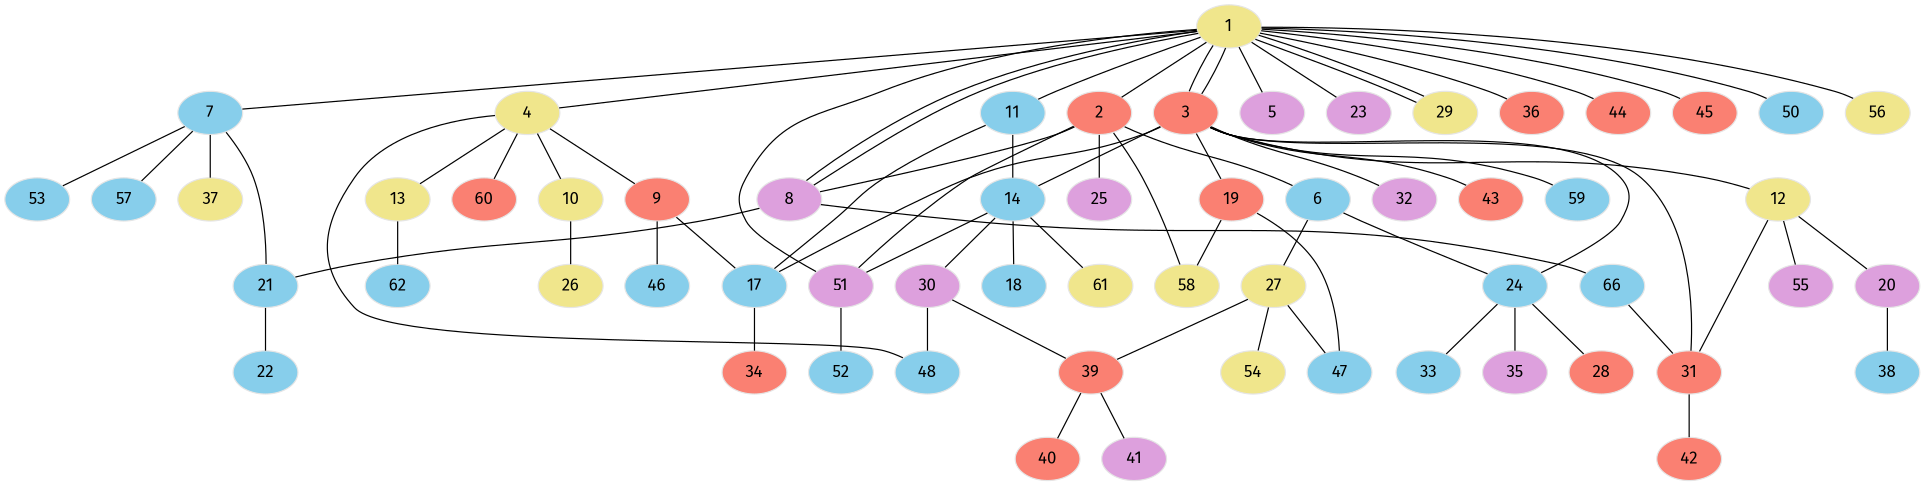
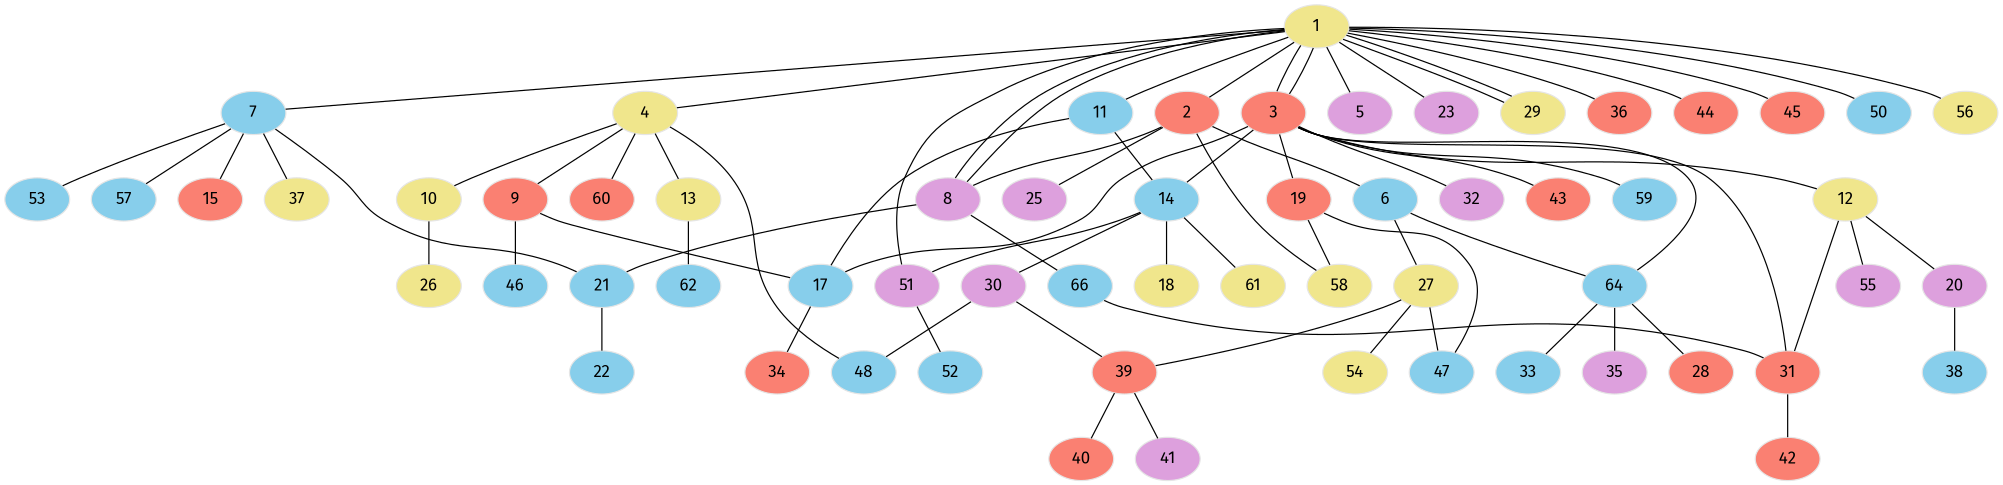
node "15": added
edge "2" -- "51": removed
node "18": fillcolor skyblue -> khaki
node "24": label "24" -> "64"
